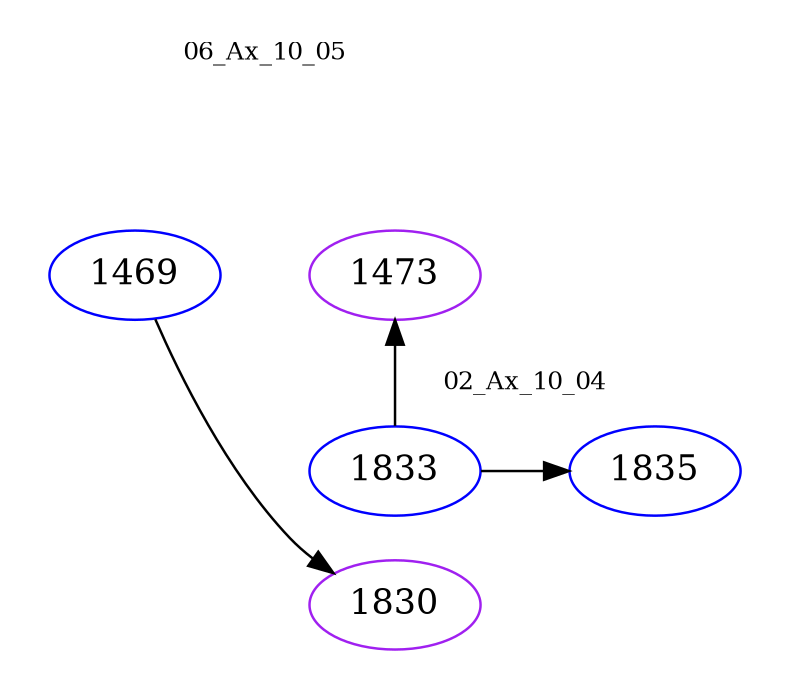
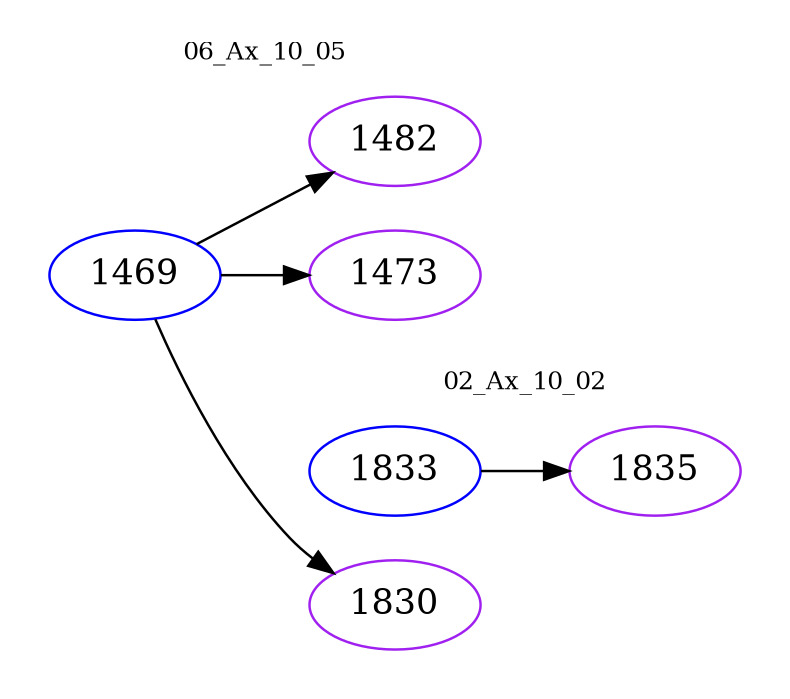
node "1482": added
cluster "02_Ax_10_04": label "02_Ax_10_04" -> "02_Ax_10_02"
edge "1833" -> "1473": now "1469" -> "1473"
node "1835": color blue -> purple
